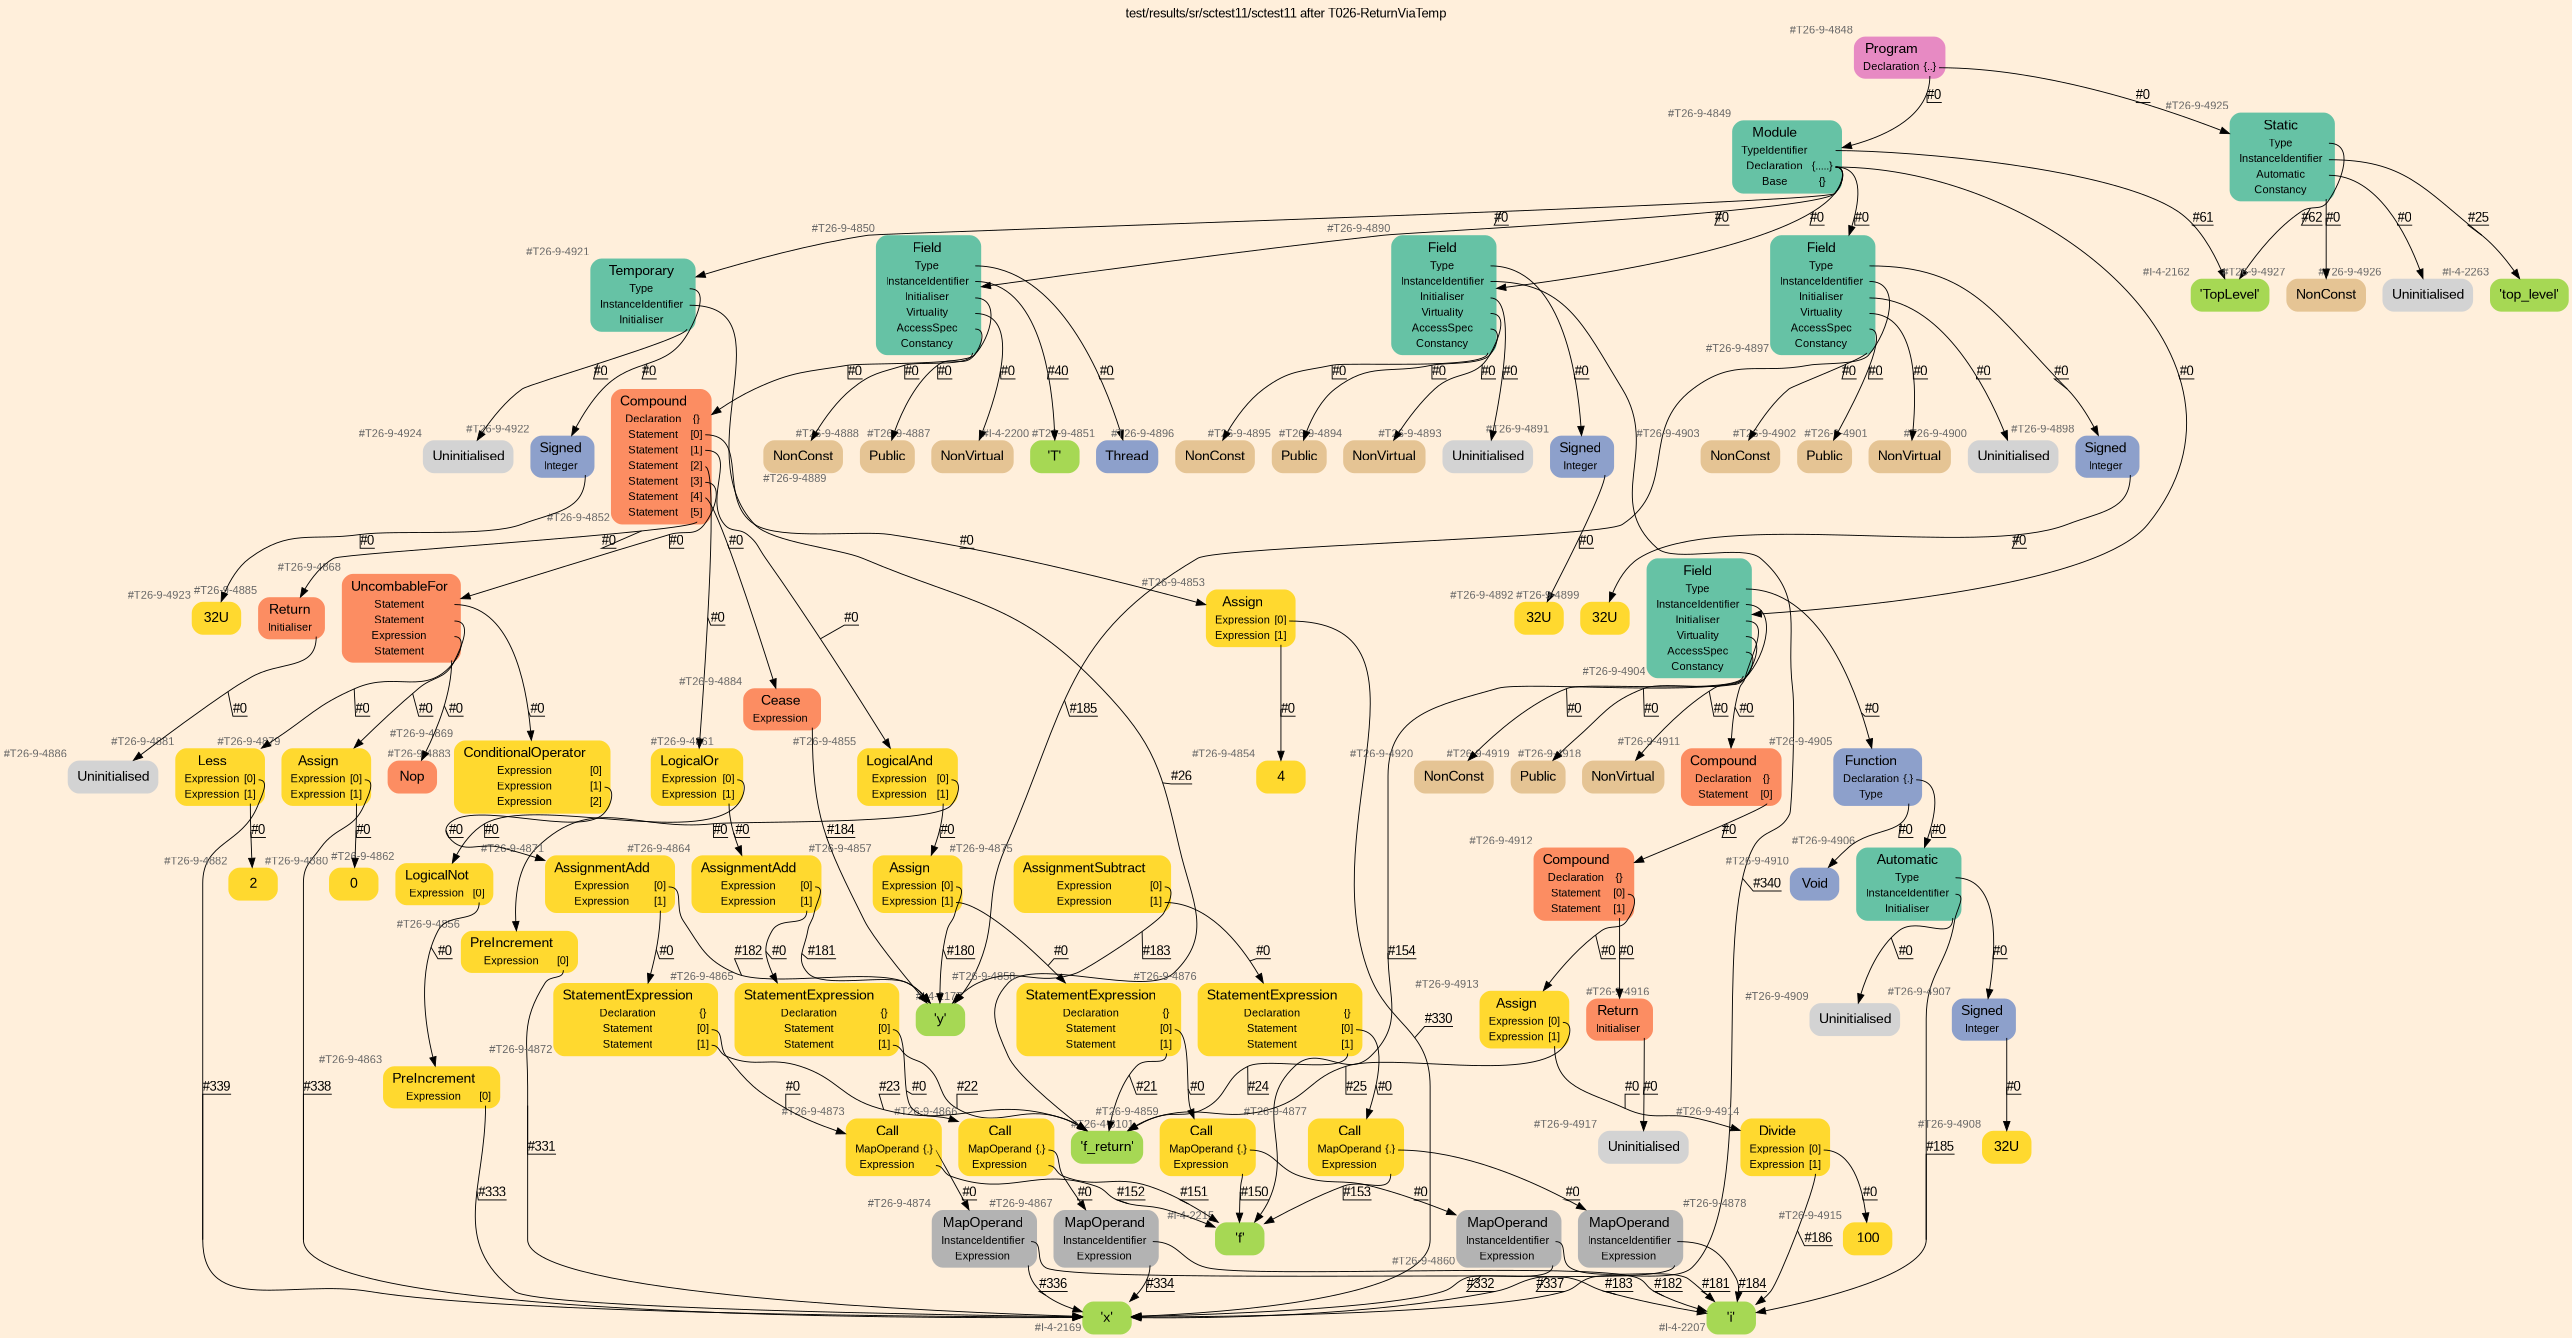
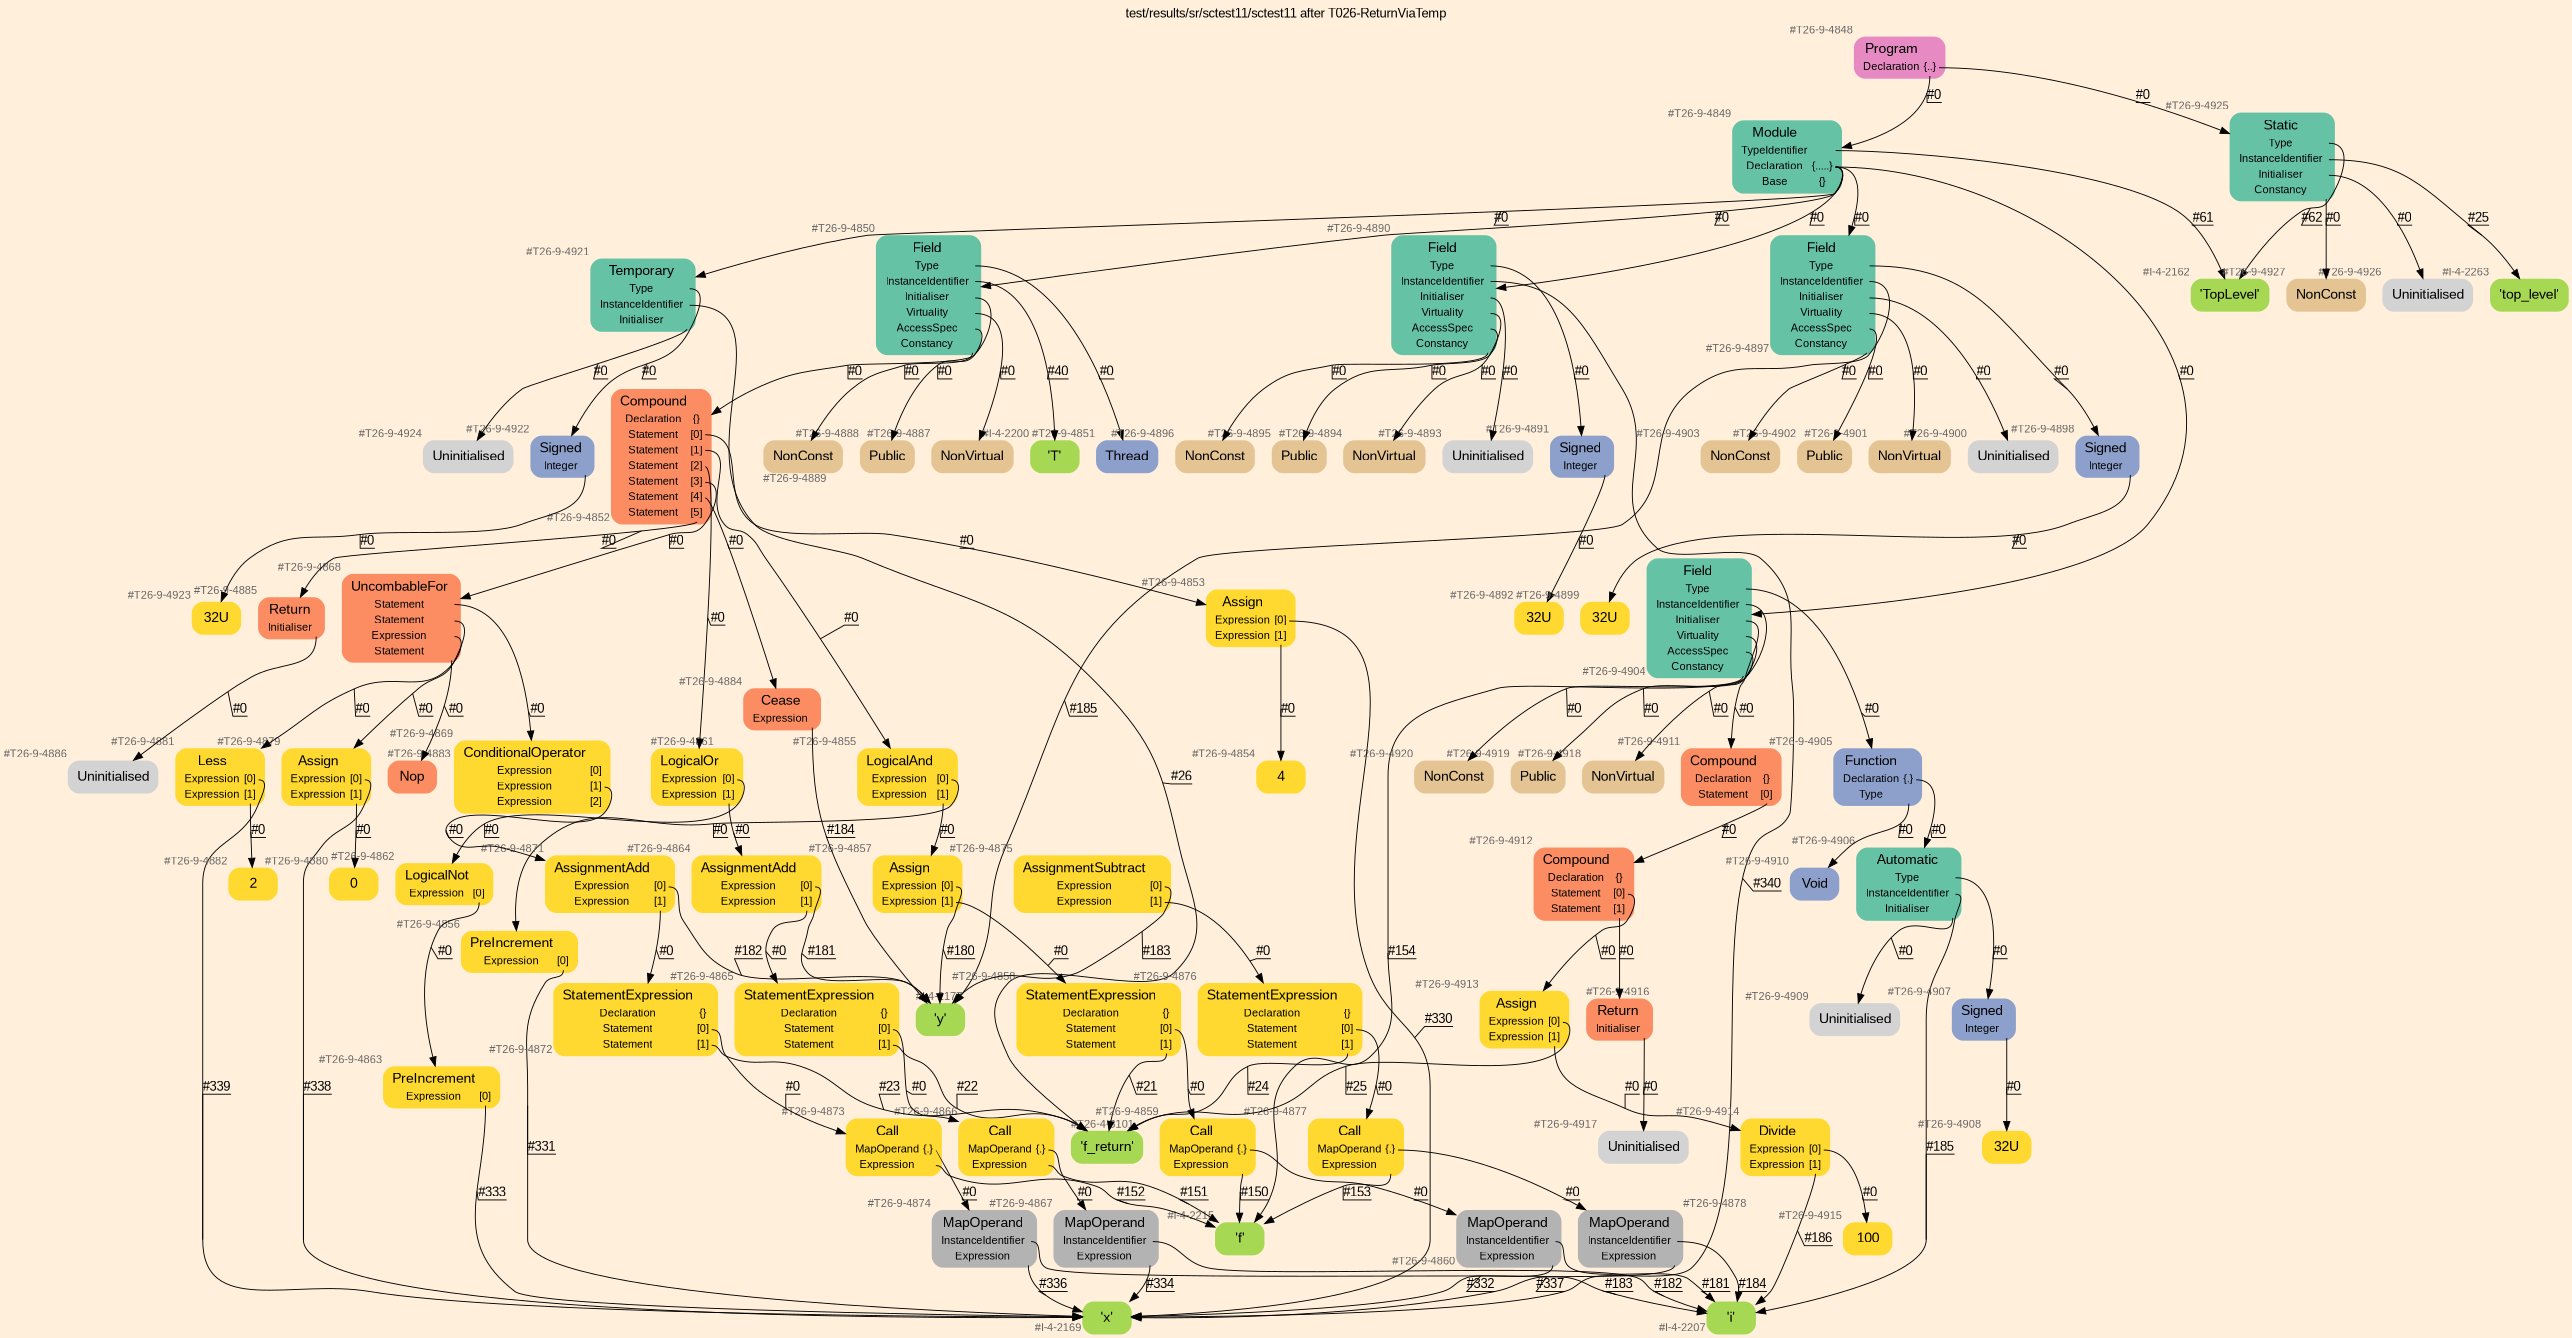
node "Static": text "Automatic" -> "Initialiser"
